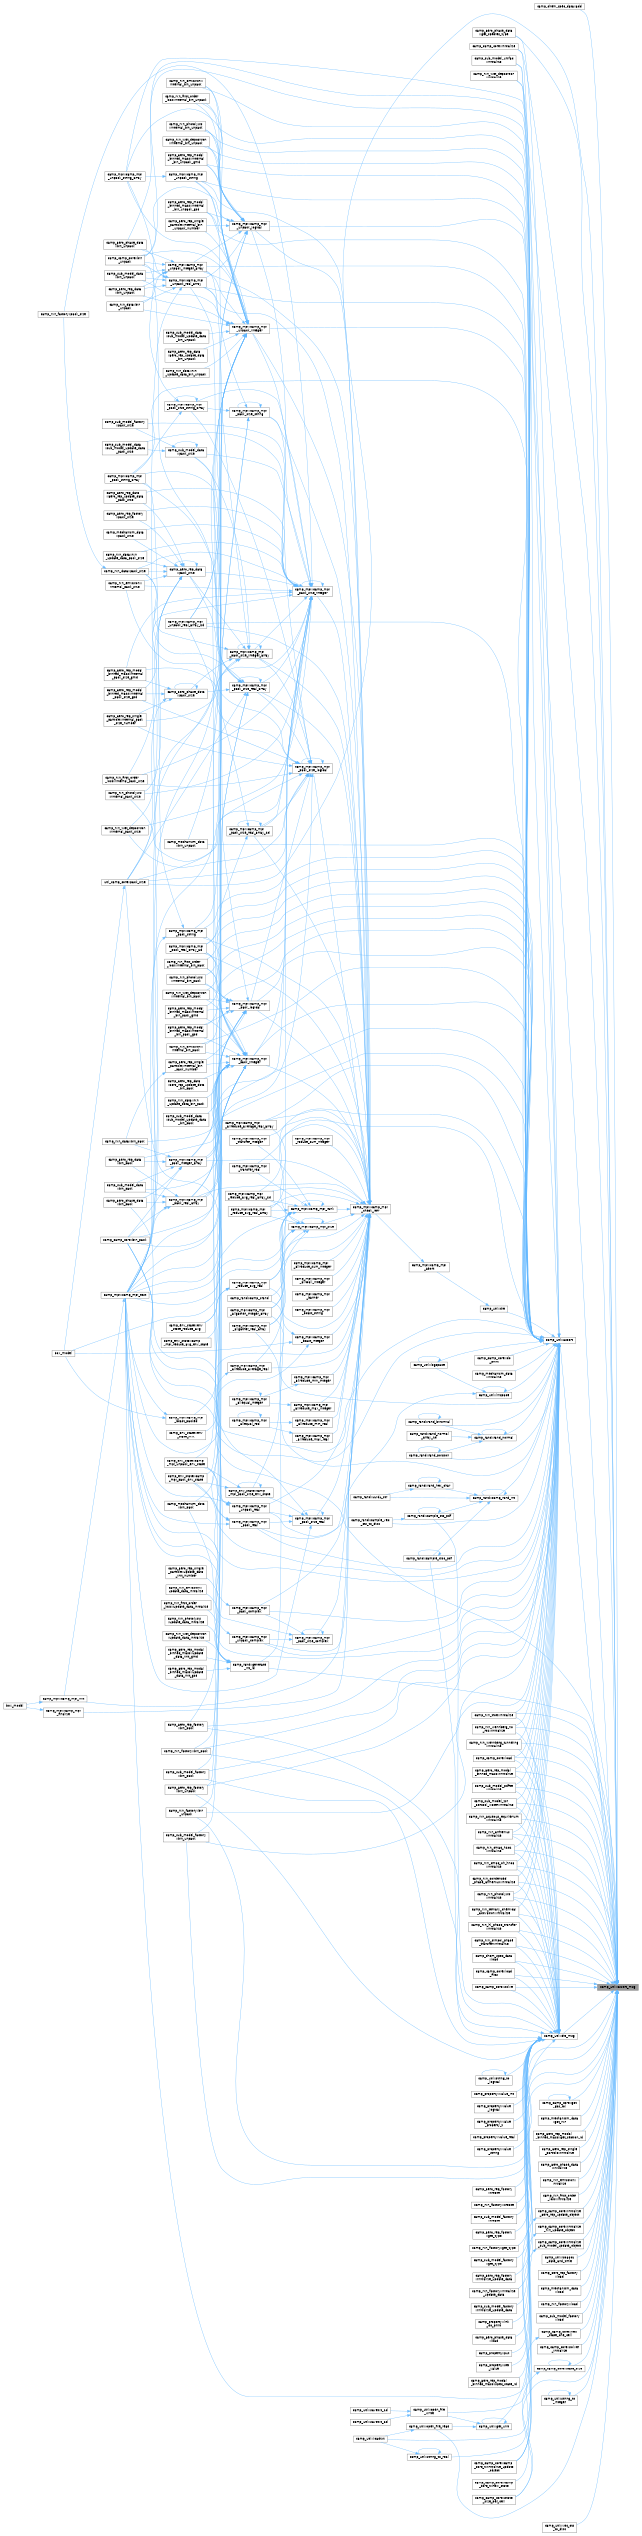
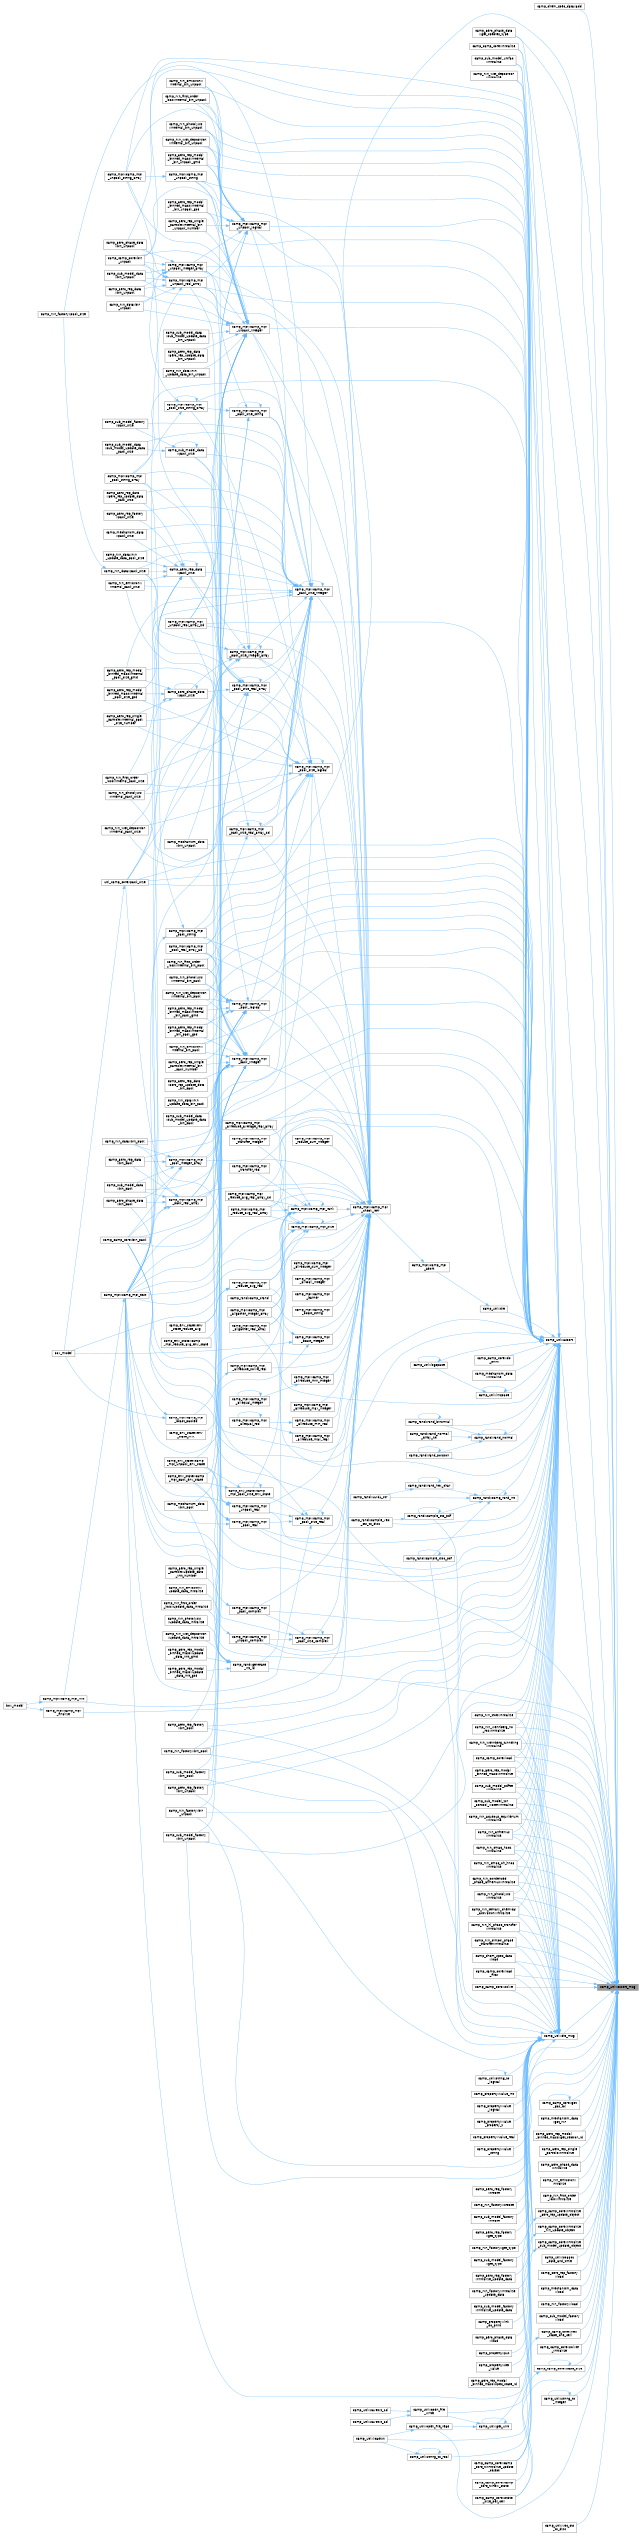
edge "camp_rxn_data::bin_pack" -> "camp_aero_rep_single _particle::internal_bin _pack_number": now "camp_rxn_data::bin_pack" -> "camp_mpi::camp_mpi _pack_real_array"
node "camp_mpi::camp_mpi _allreduce_average_real": label "camp_mpi::camp_mpi _allreduce_average_real" -> "camp_mpi::camp_mpi _allreduce_solve_real"
edge "camp_mpi::camp_mpi _allequal_integer" -> "camp_mpi::camp_mpi _allreduce_max_integer": removed
edge "camp_mpi::camp_mpi _unpack_real" -> "camp_util::linspace": now "camp_mpi::camp_mpi _unpack_real" -> "camp_util::assert"
